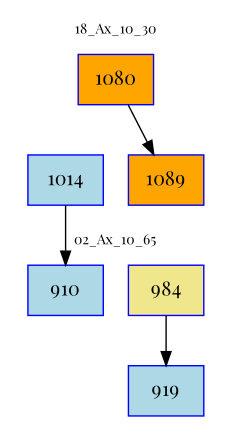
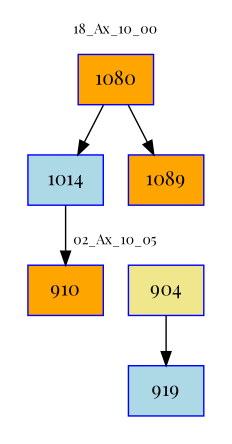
cluster "18_Ax_10_30": label "18_Ax_10_30" -> "18_Ax_10_00"
edge "1080" -> "1014": added
cluster "02_Ax_10_65": label "02_Ax_10_65" -> "02_Ax_10_05"
node "910": fillcolor lightblue -> orange
node "984": label "984" -> "904"
